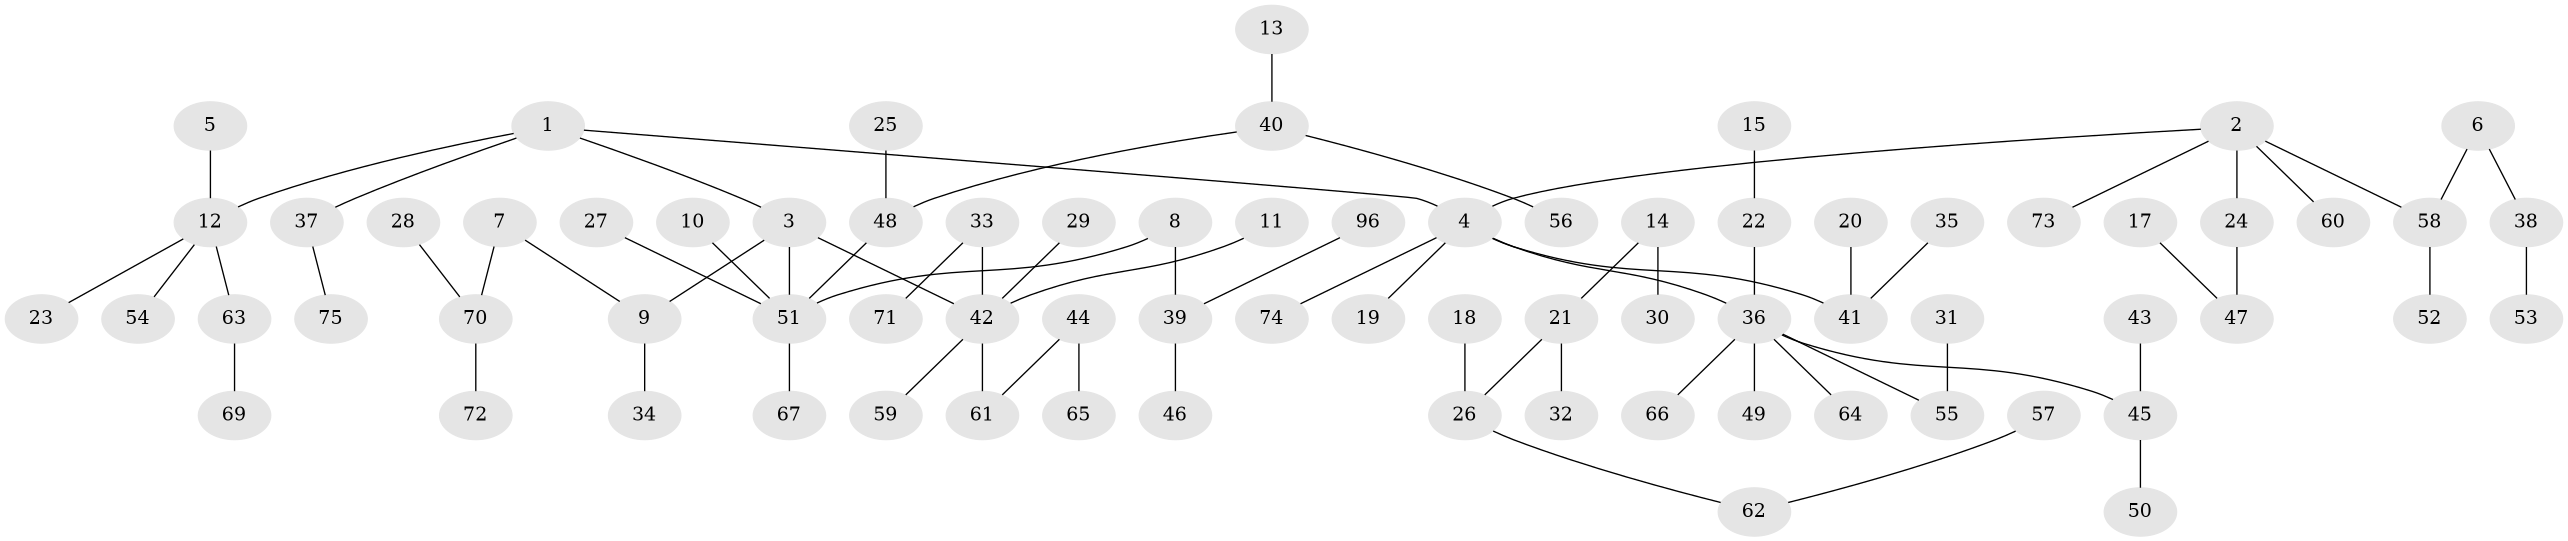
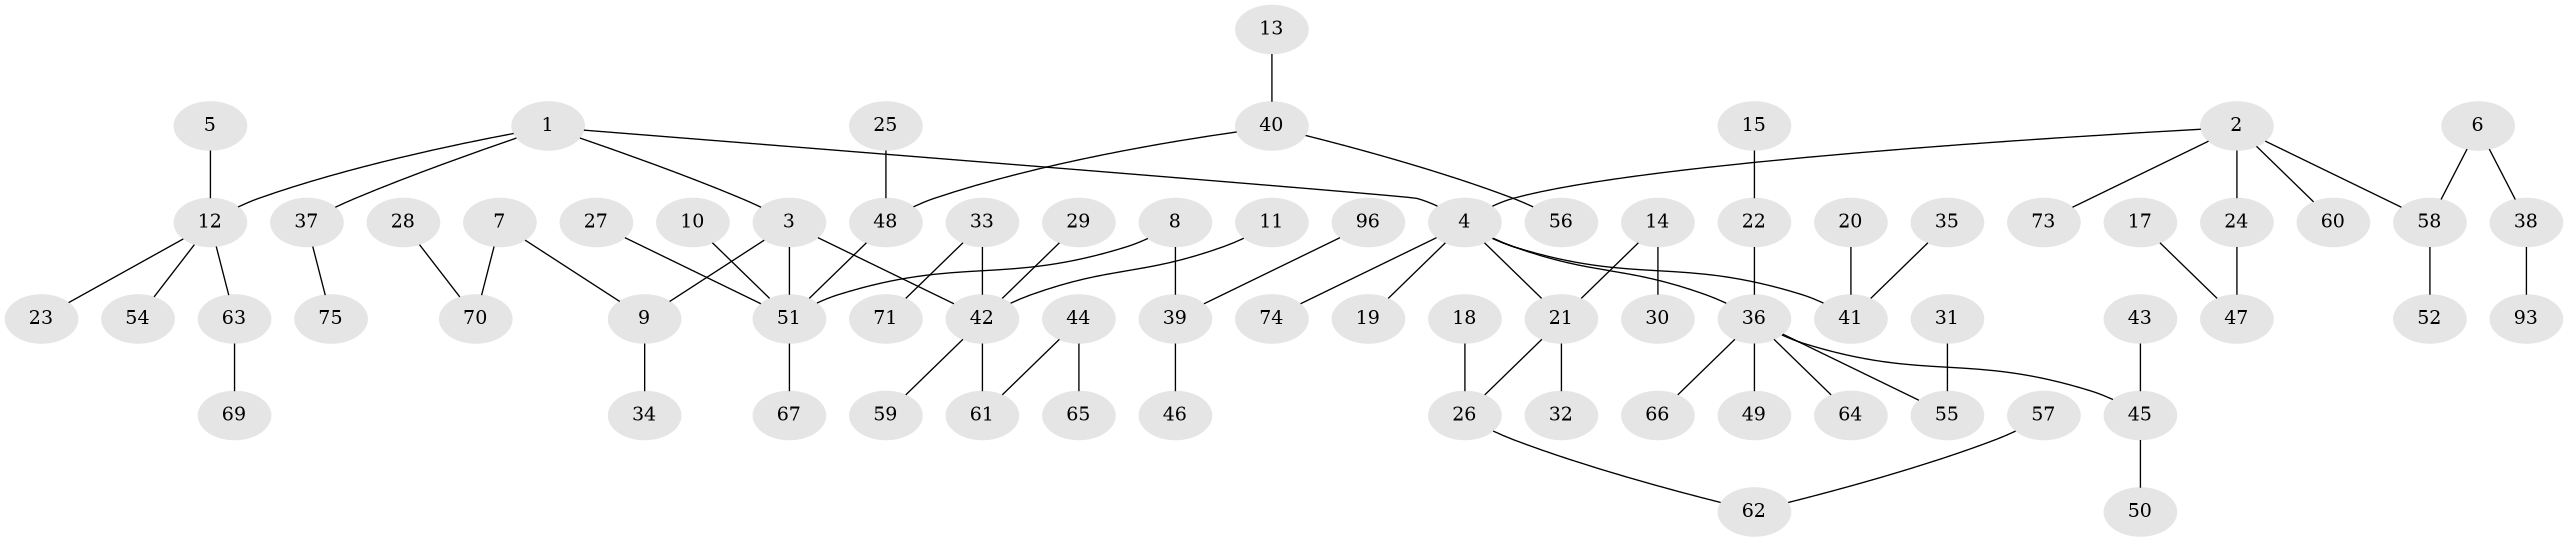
edge "4" -- "21": added
node "53": label "53" -> "93"
node "72": removed
